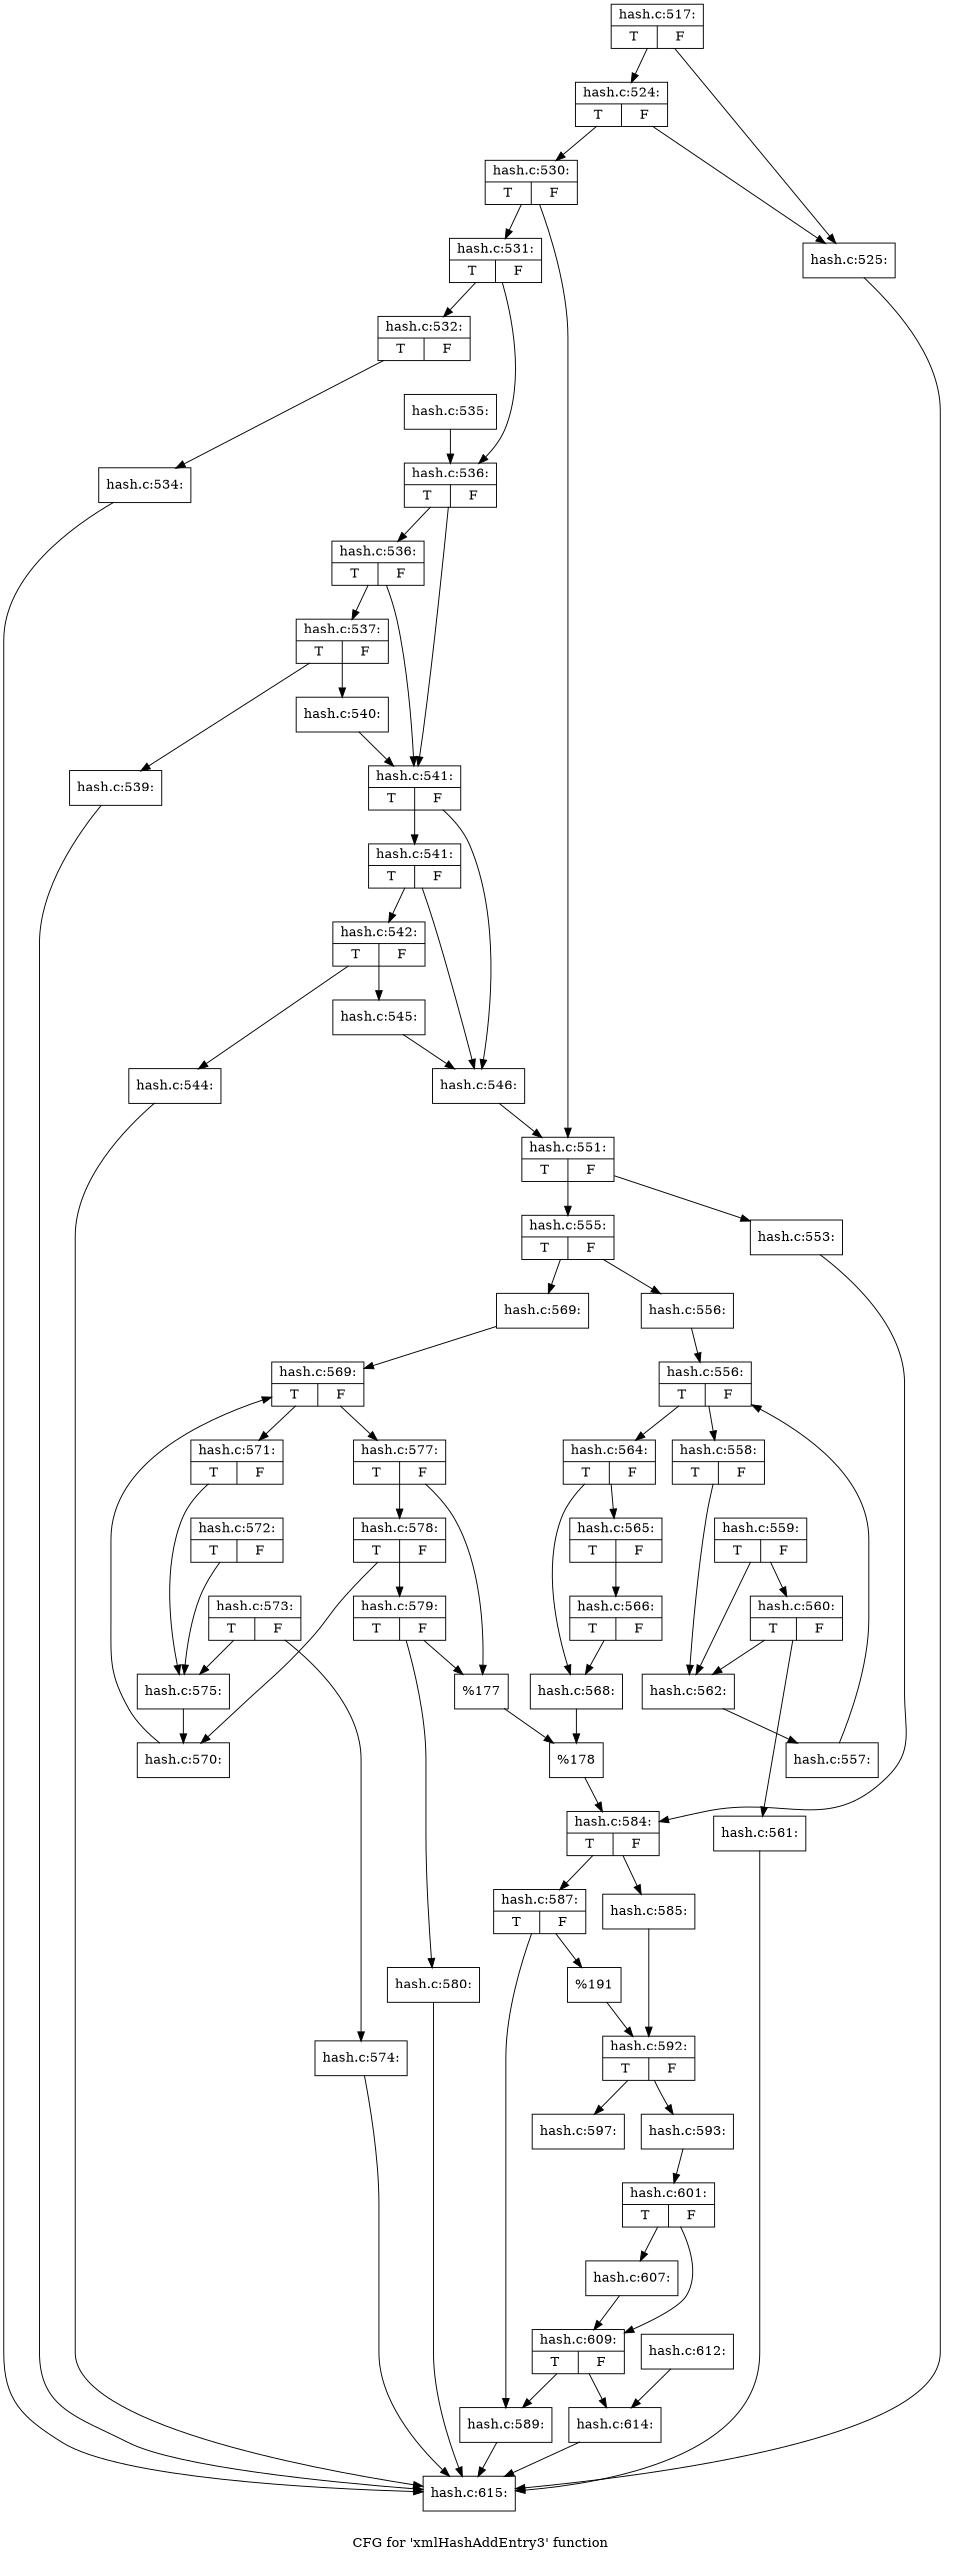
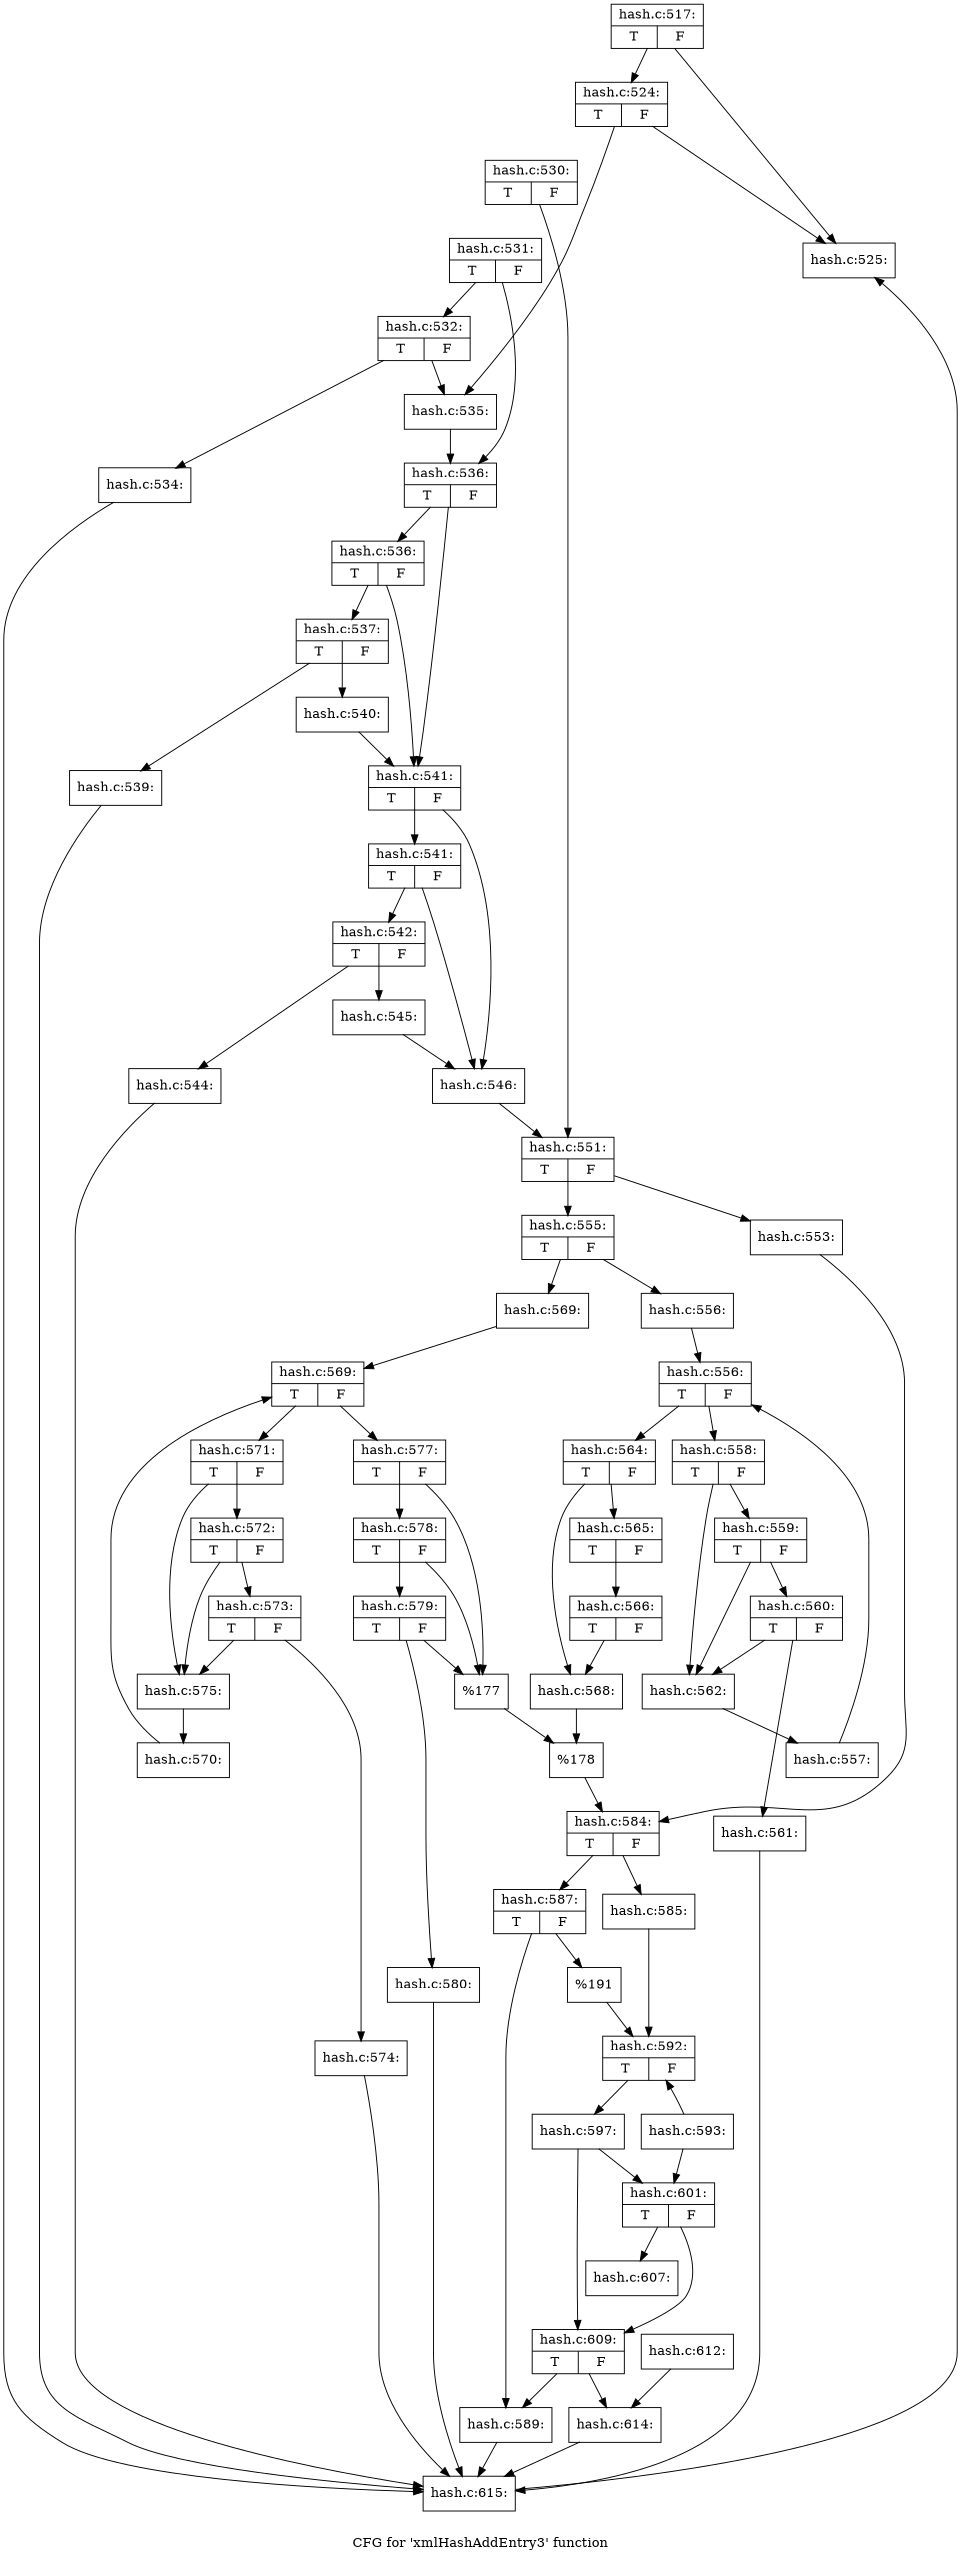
edge "hash.c:524:" -> "hash.c:530:": now "hash.c:524:" -> "hash.c:535:"
edge "hash.c:530:" -> "hash.c:531:": removed
edge "hash.c:532:" -> "hash.c:535:": added
edge "hash.c:571:" -> "hash.c:572:": added
edge "hash.c:558:" -> "hash.c:559:": added
edge "hash.c:525:" -> "hash.c:615:": reversed
edge "hash.c:572:" -> "hash.c:573:": added
edge "hash.c:578:" -> "hash.c:570:": now "hash.c:578:" -> "%177"
edge "hash.c:592:" -> "hash.c:593:": reversed
edge "hash.c:597:" -> "hash.c:601:": added
edge "hash.c:607:" -> "hash.c:609:": now "hash.c:597:" -> "hash.c:609:"
